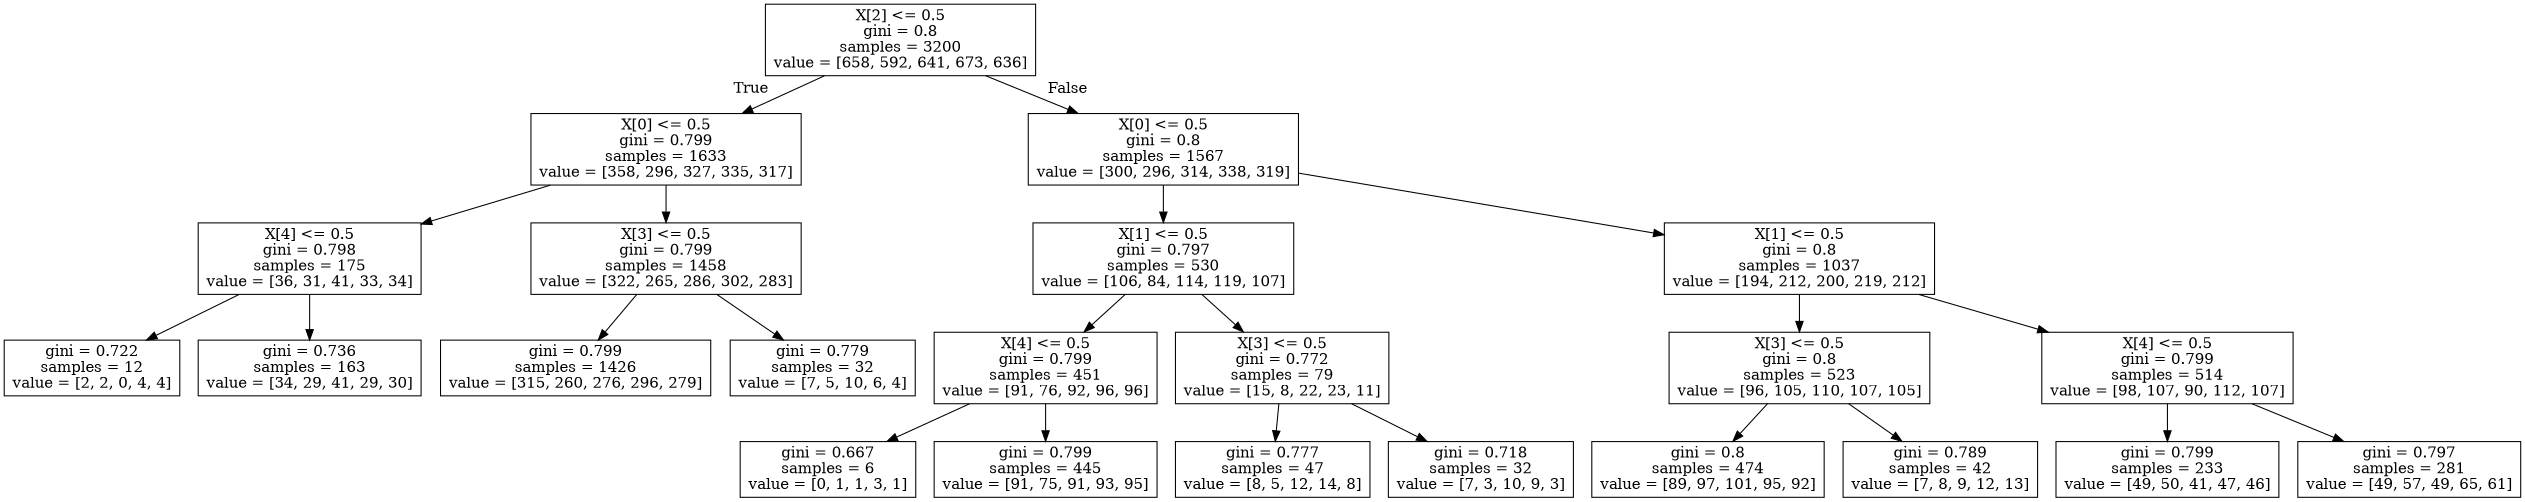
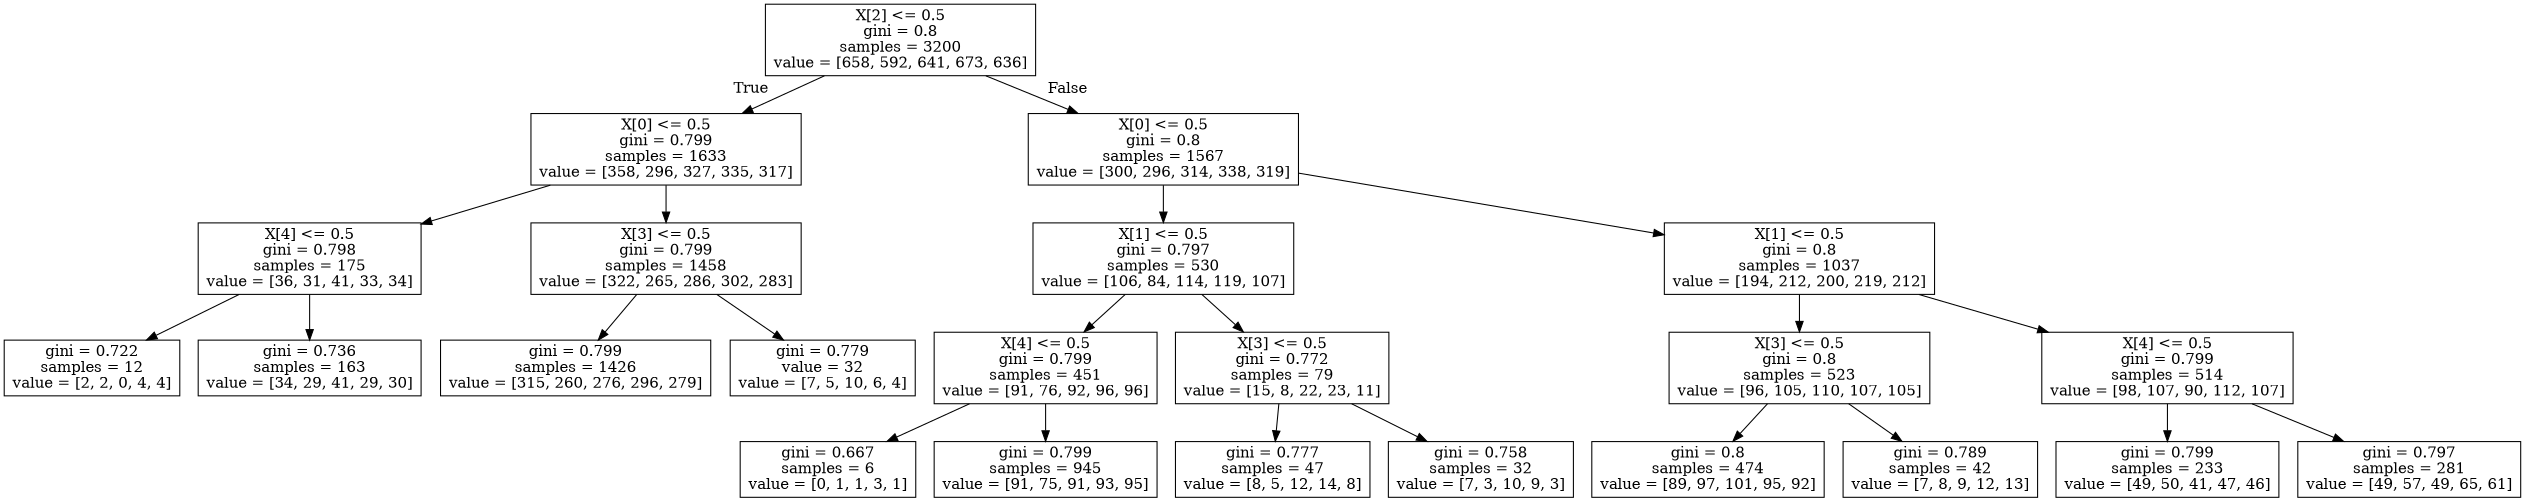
node "gini = 0.779 samples = 32 value = [7, 5, 10, 6, 4]": label "gini = 0.779 samples = 32 value = [7, 5, 10, 6, 4]" -> "gini = 0.779 value = 32 value = [7, 5, 10, 6, 4]"
node "gini = 0.799 samples = 445 value = [91, 75, 91, 93, 95]": label "gini = 0.799 samples = 445 value = [91, 75, 91, 93, 95]" -> "gini = 0.799 samples = 945 value = [91, 75, 91, 93, 95]"
node "gini = 0.718 samples = 32 value = [7, 3, 10, 9, 3]": label "gini = 0.718 samples = 32 value = [7, 3, 10, 9, 3]" -> "gini = 0.758 samples = 32 value = [7, 3, 10, 9, 3]"
